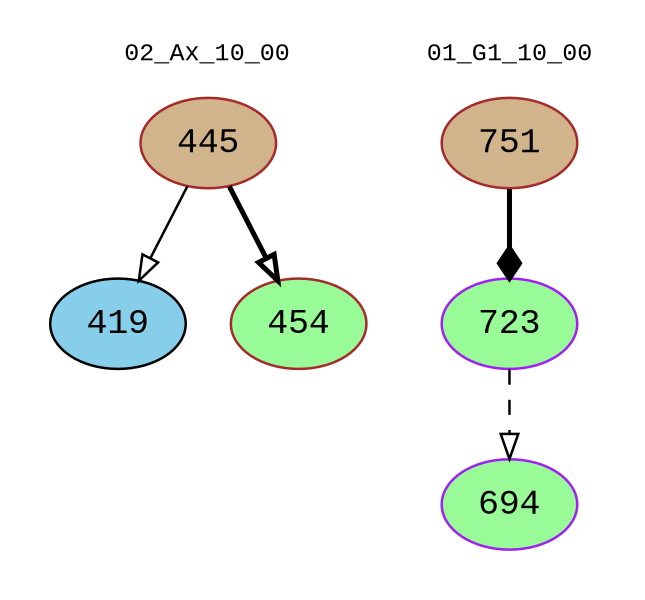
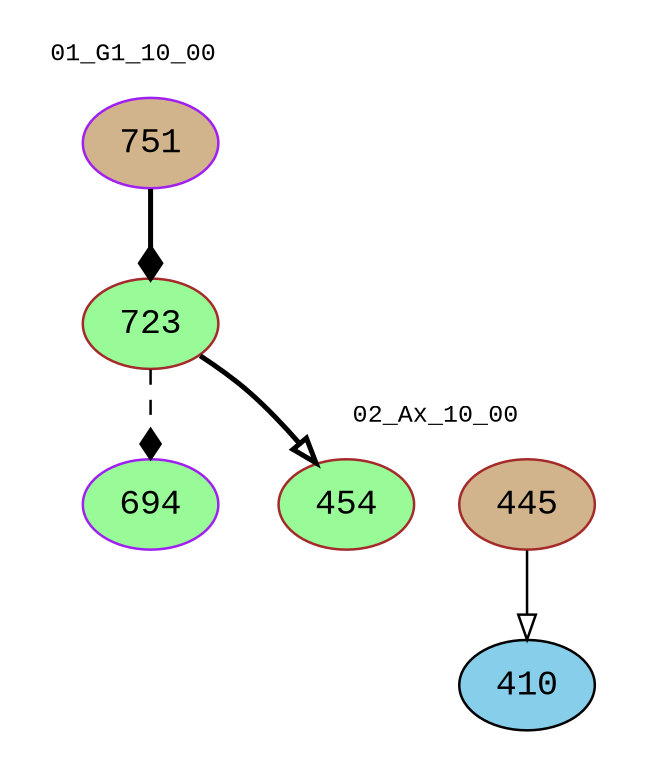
node "751": color brown -> purple
edge "445" -> "454": now "723" -> "454"
node "419": label "419" -> "410"
node "723": color purple -> brown
edge "723" -> "694": arrowhead onormal -> diamond
